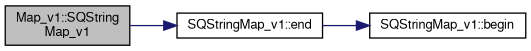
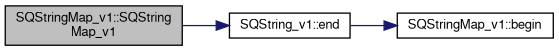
node "Map_v1::SQString Map_v1": label "Map_v1::SQString Map_v1" -> "SQStringMap_v1::SQString Map_v1"
node "SQStringMap_v1::end": label "SQStringMap_v1::end" -> "SQString_v1::end"
